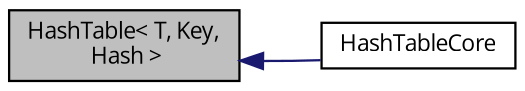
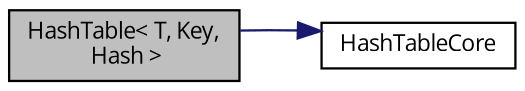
edge "HashTableCore" -> "HashTable< T, Key, Hash >": reversed
